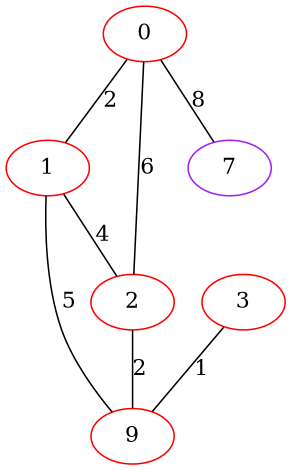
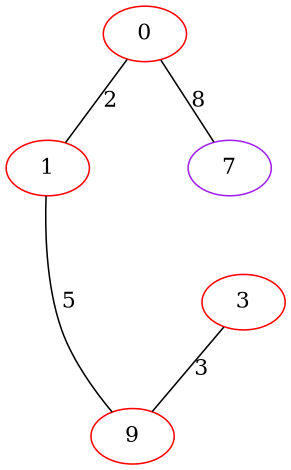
node "2": removed
edge "3" -- "9": label "1" -> "3"
